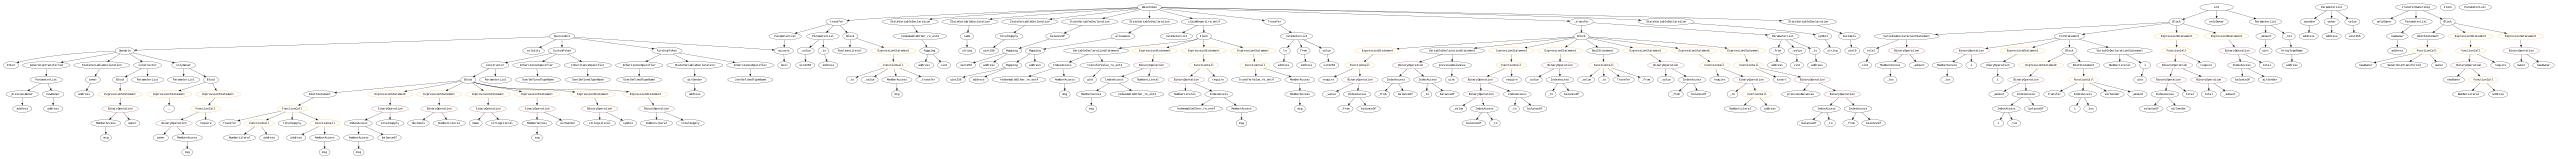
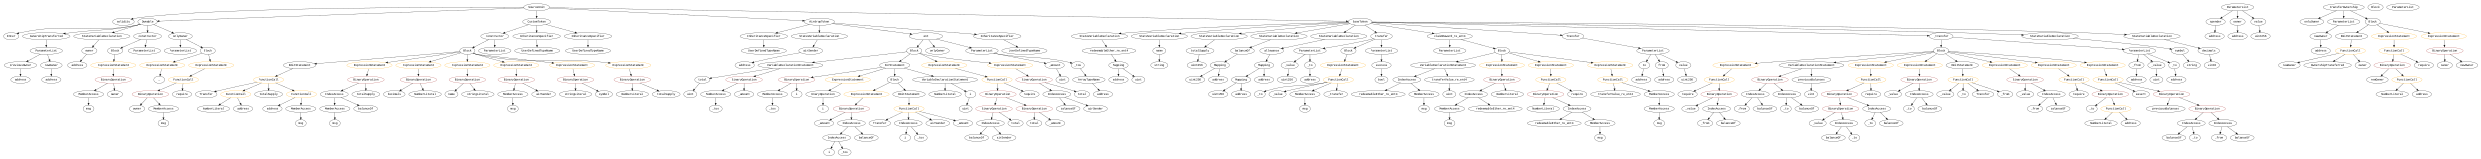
edge "AirdropToken" -> "ent": added
edge "SourceUnit" -> "success": now "SourceUnit" -> "BaseToken"
node "BooleanLiteral": removed
